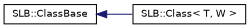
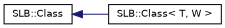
node "SLB::ClassBase": label "SLB::ClassBase" -> "SLB::Class"
